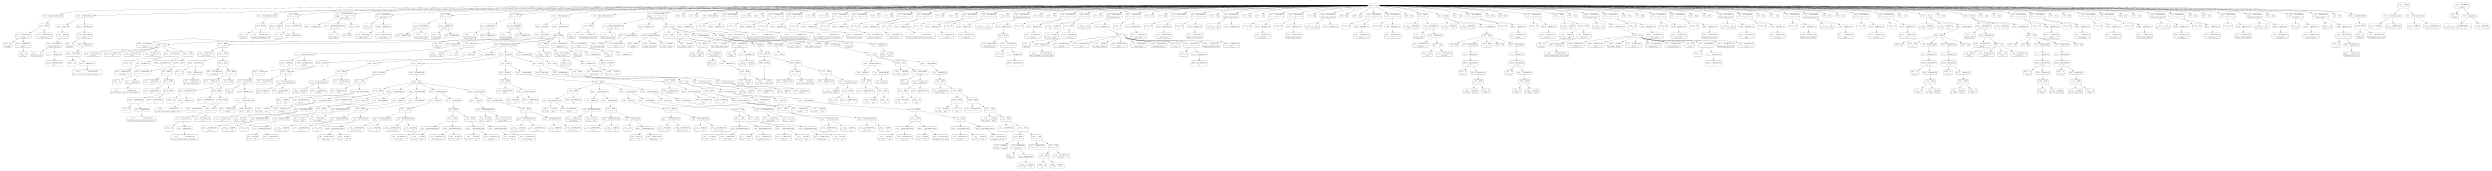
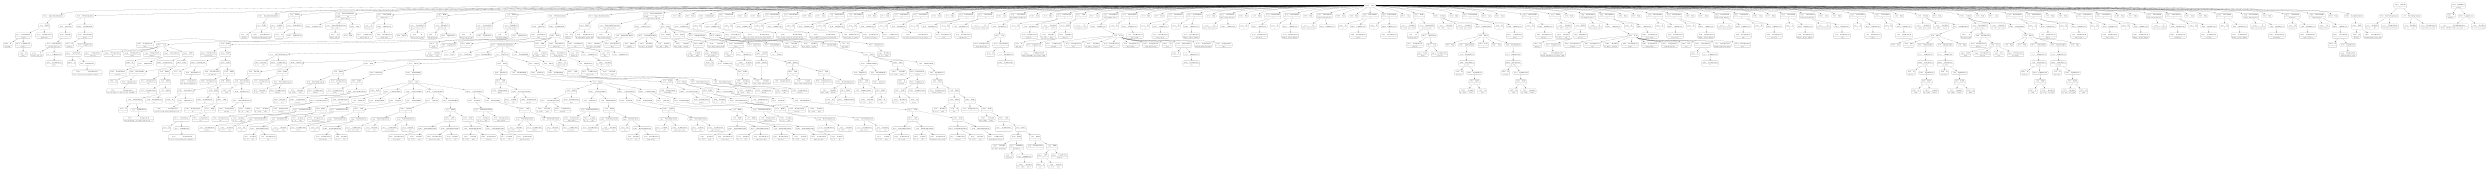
node "93253": text "ArgumentList" -> "ElseIf"
